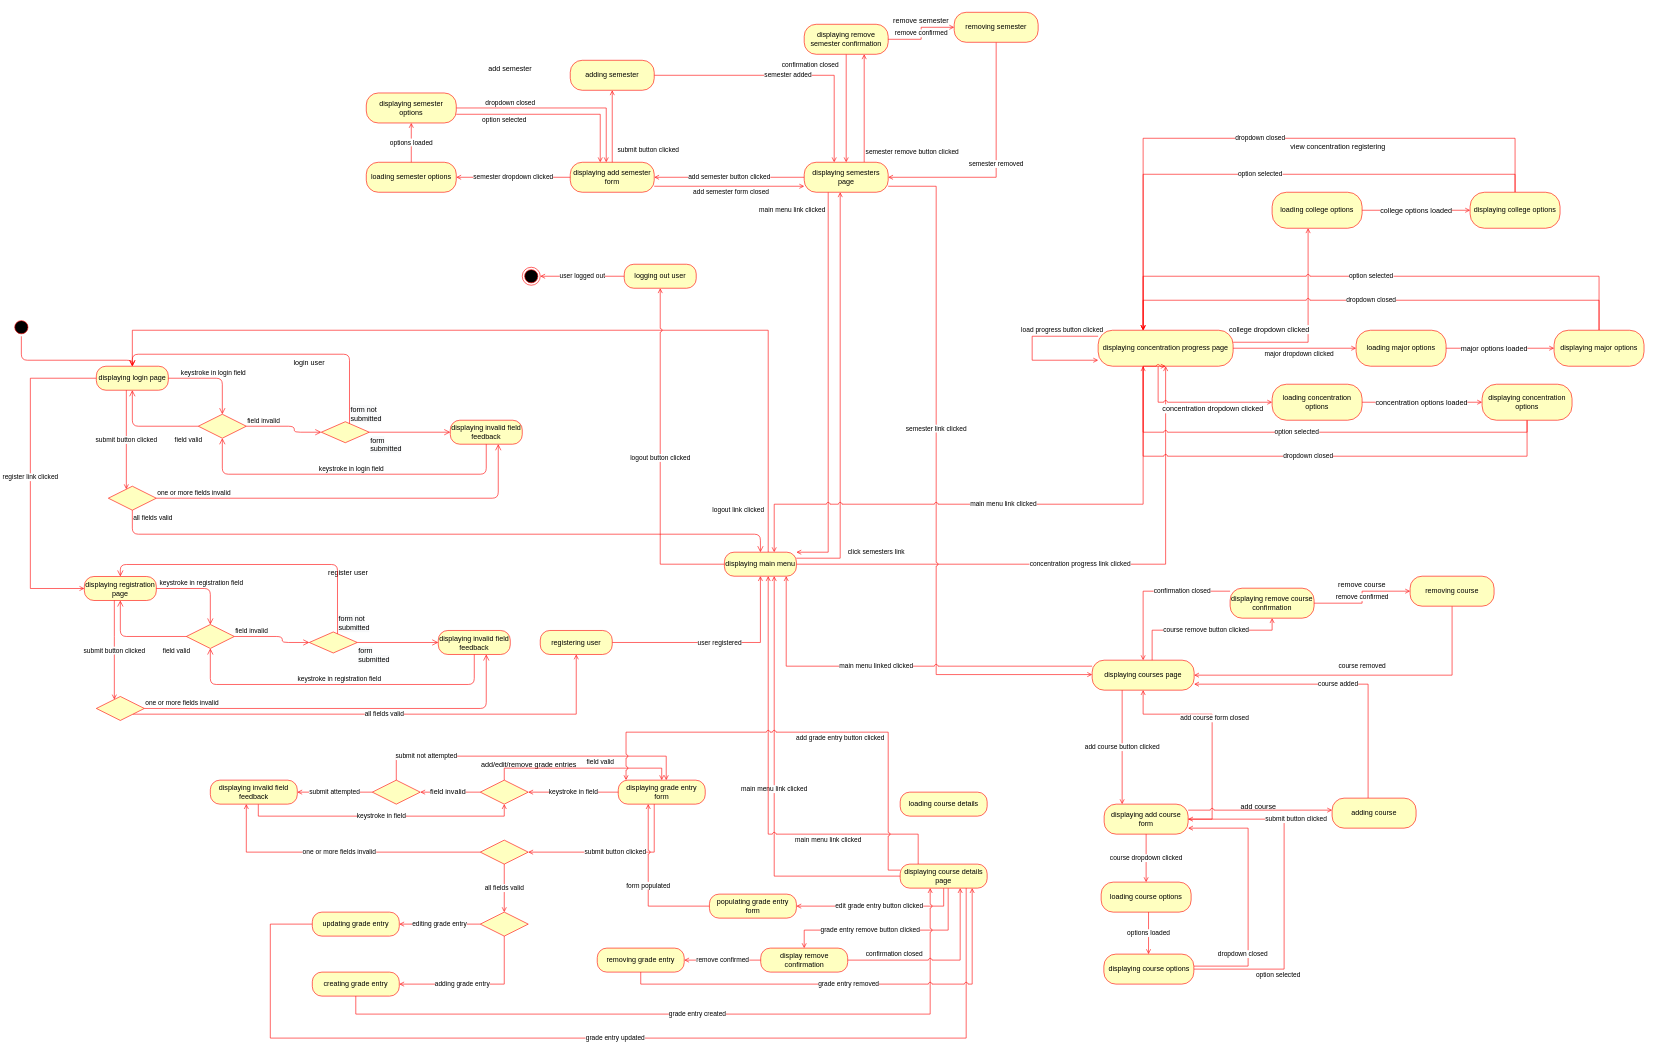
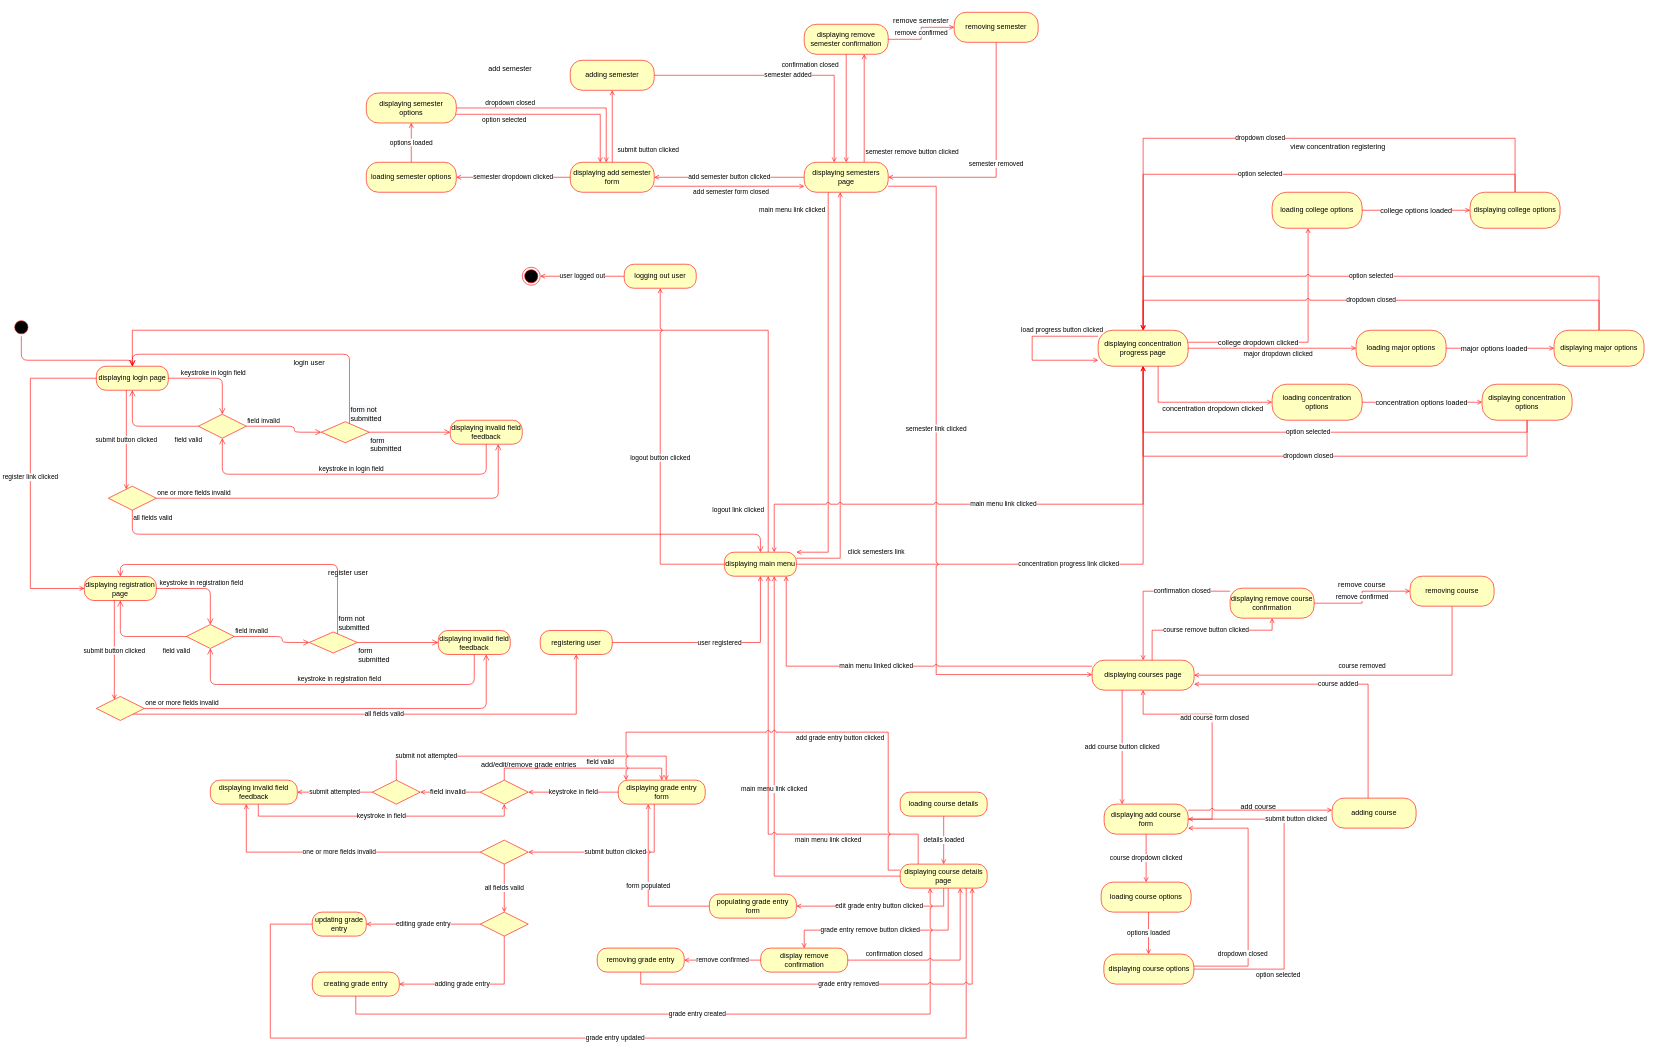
node "displaying concentration progress page": size 135x36 -> 90x36
edge "loading course details" -> "displaying course details page": added, label "details loaded"
node "updating grade entry": size 87x24 -> 54x24
